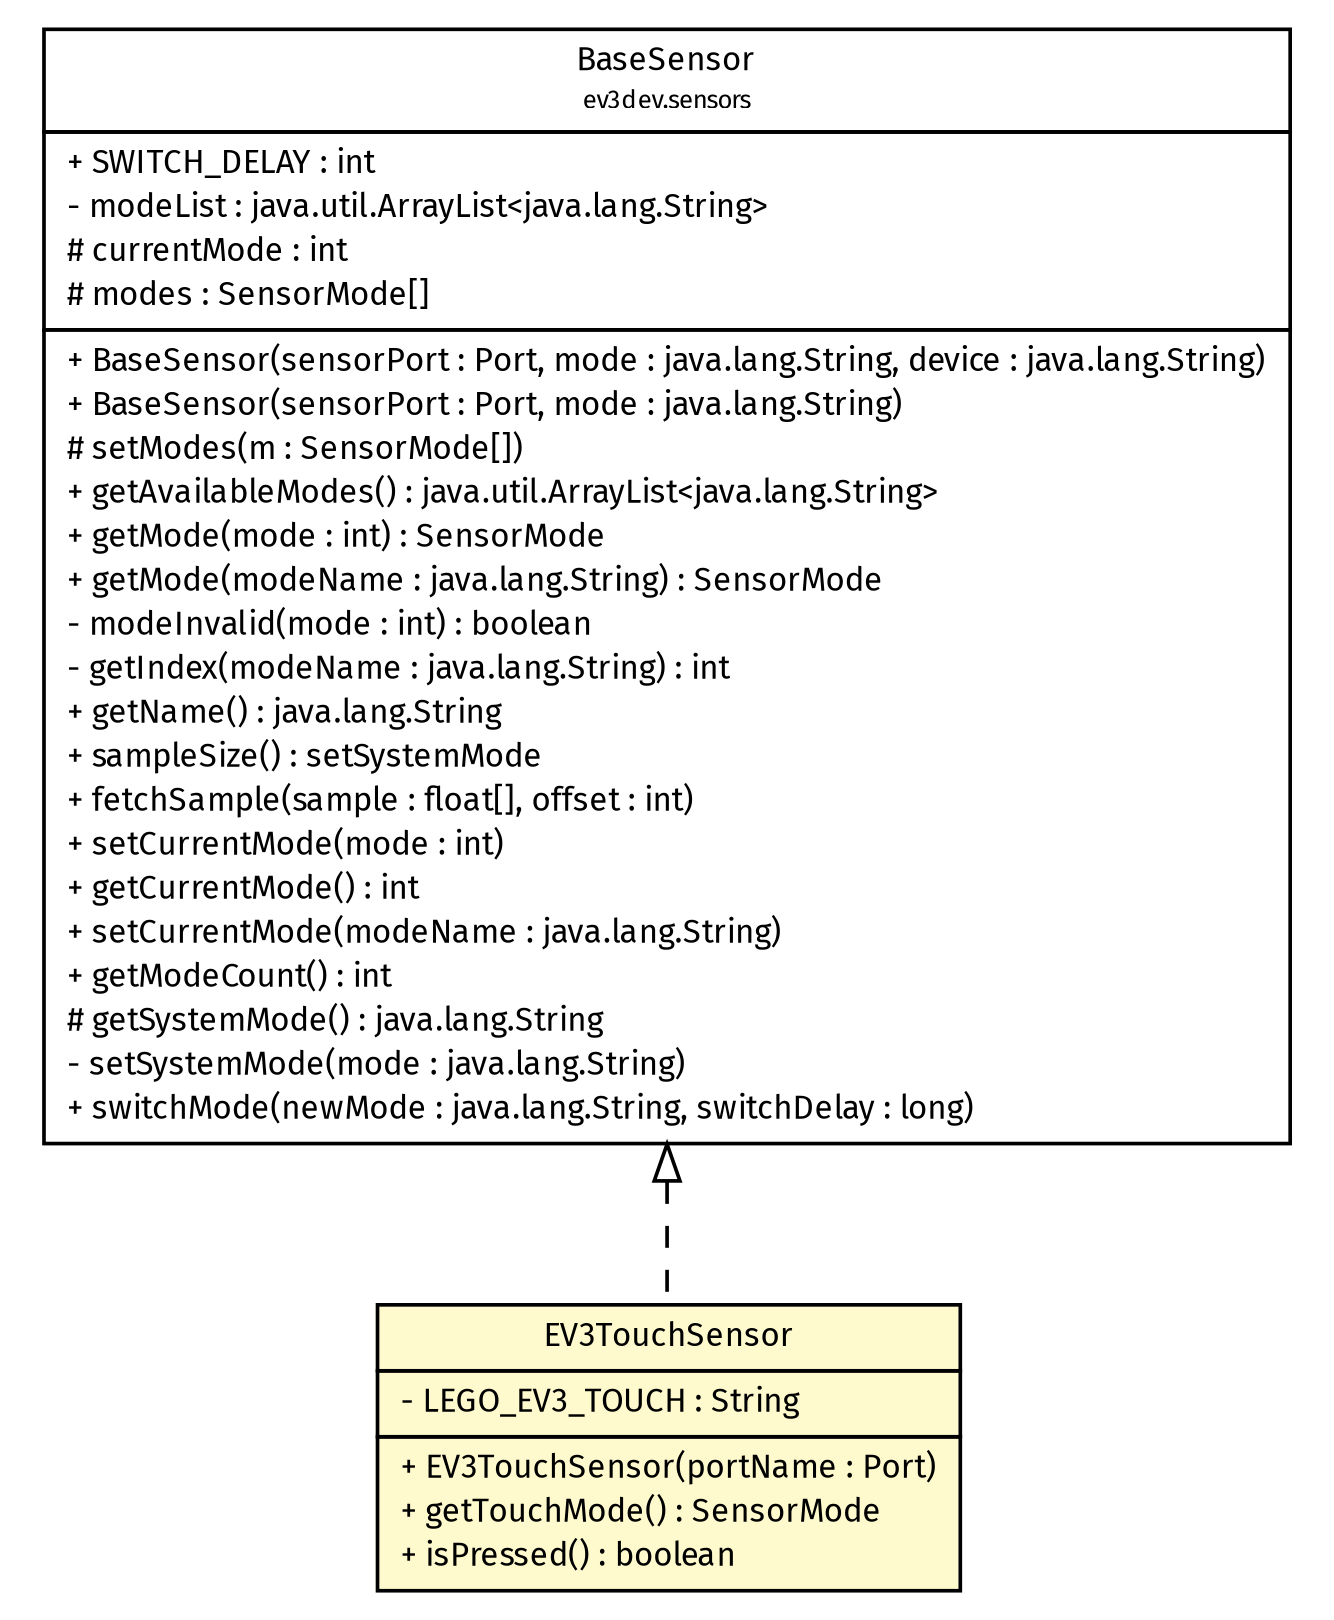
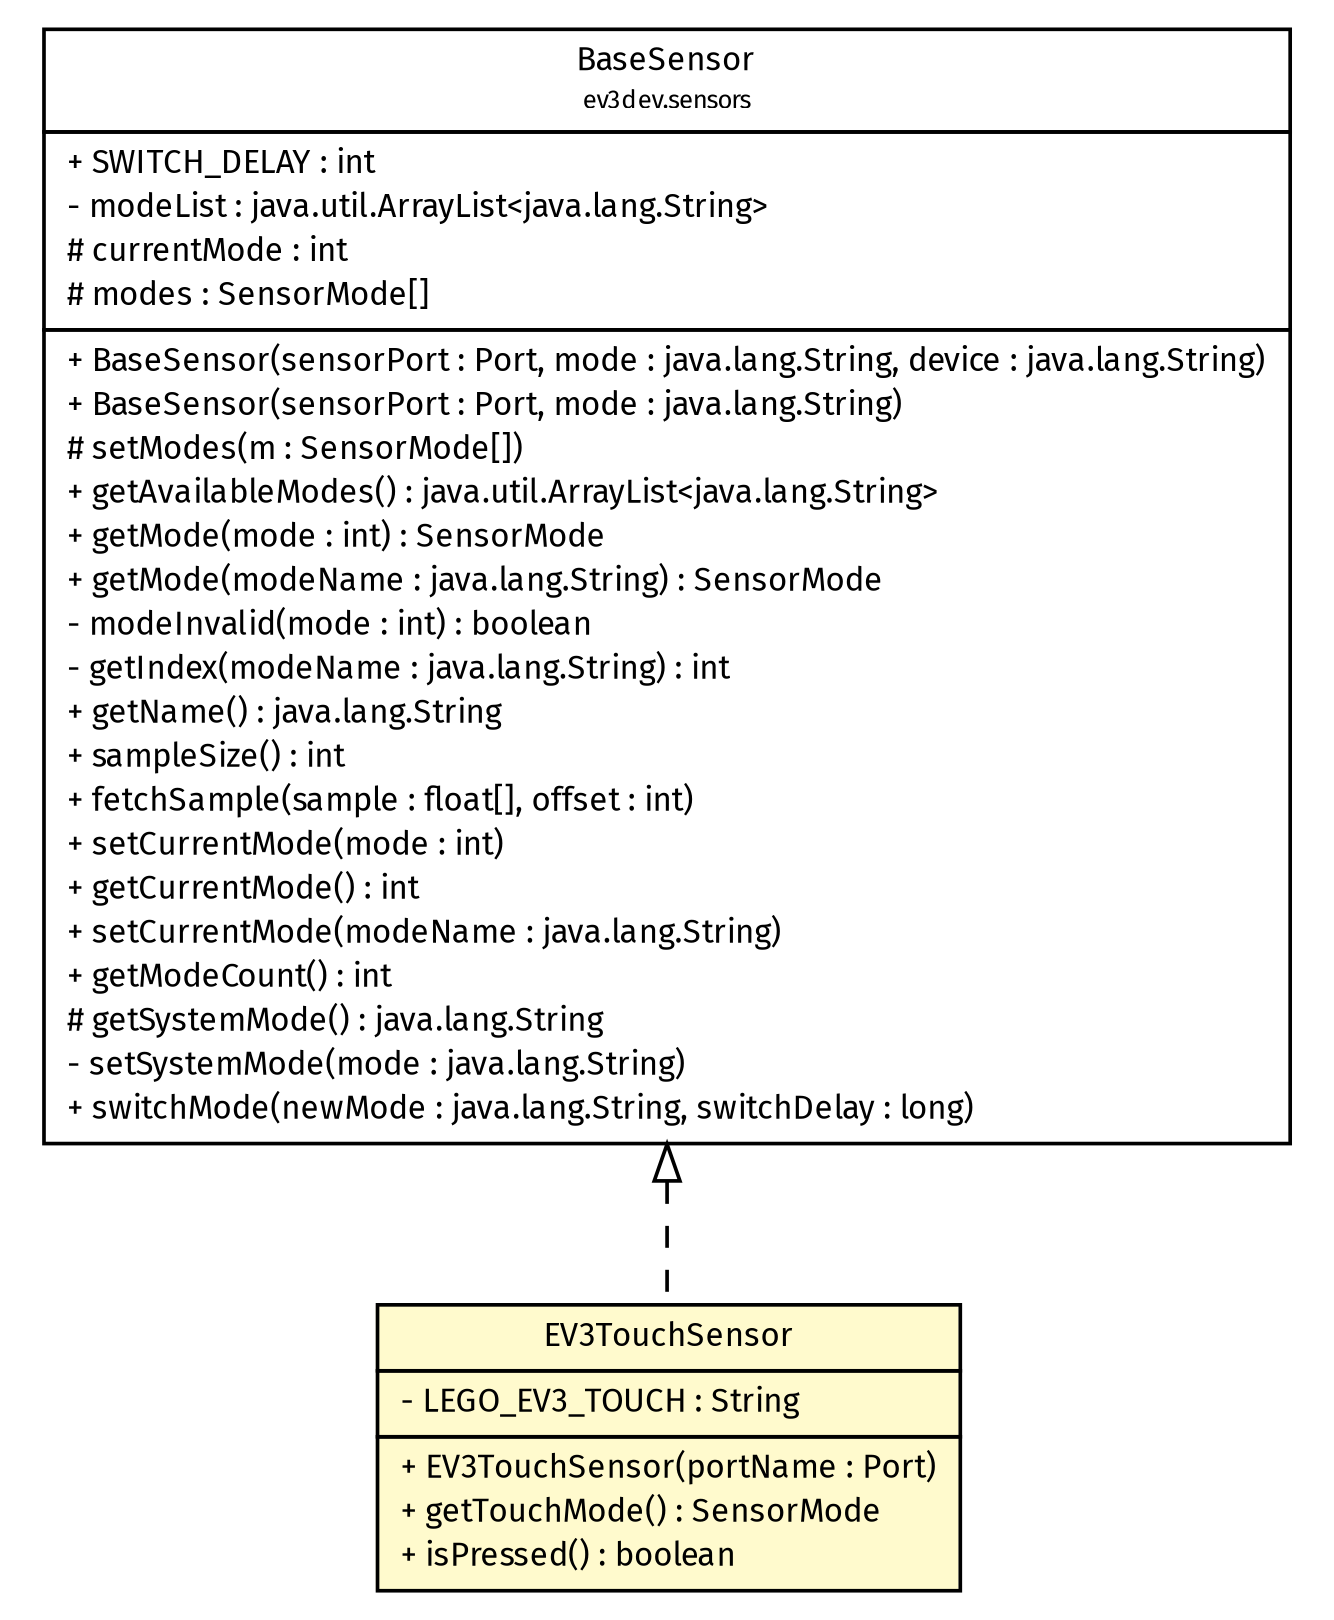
node "BaseSensor": text "+ sampleSize() : setSystemMode" -> "+ sampleSize() : int"
